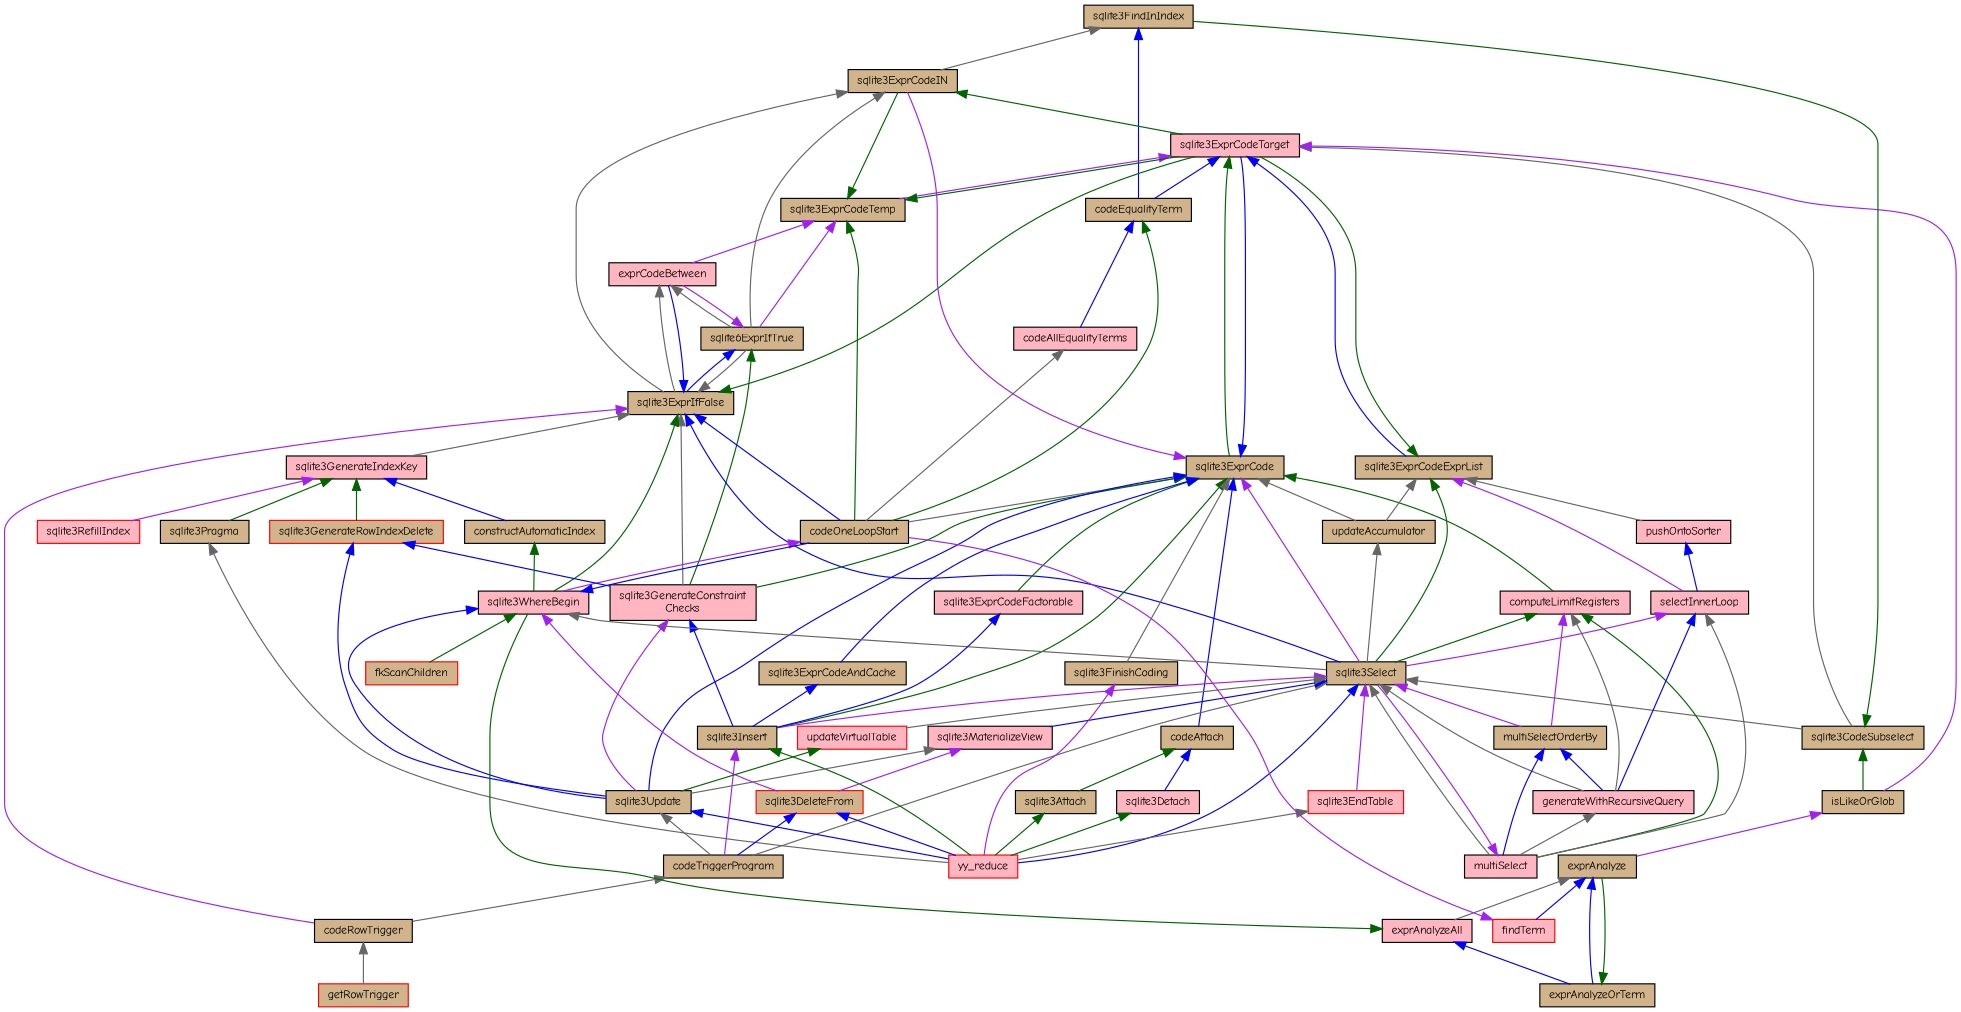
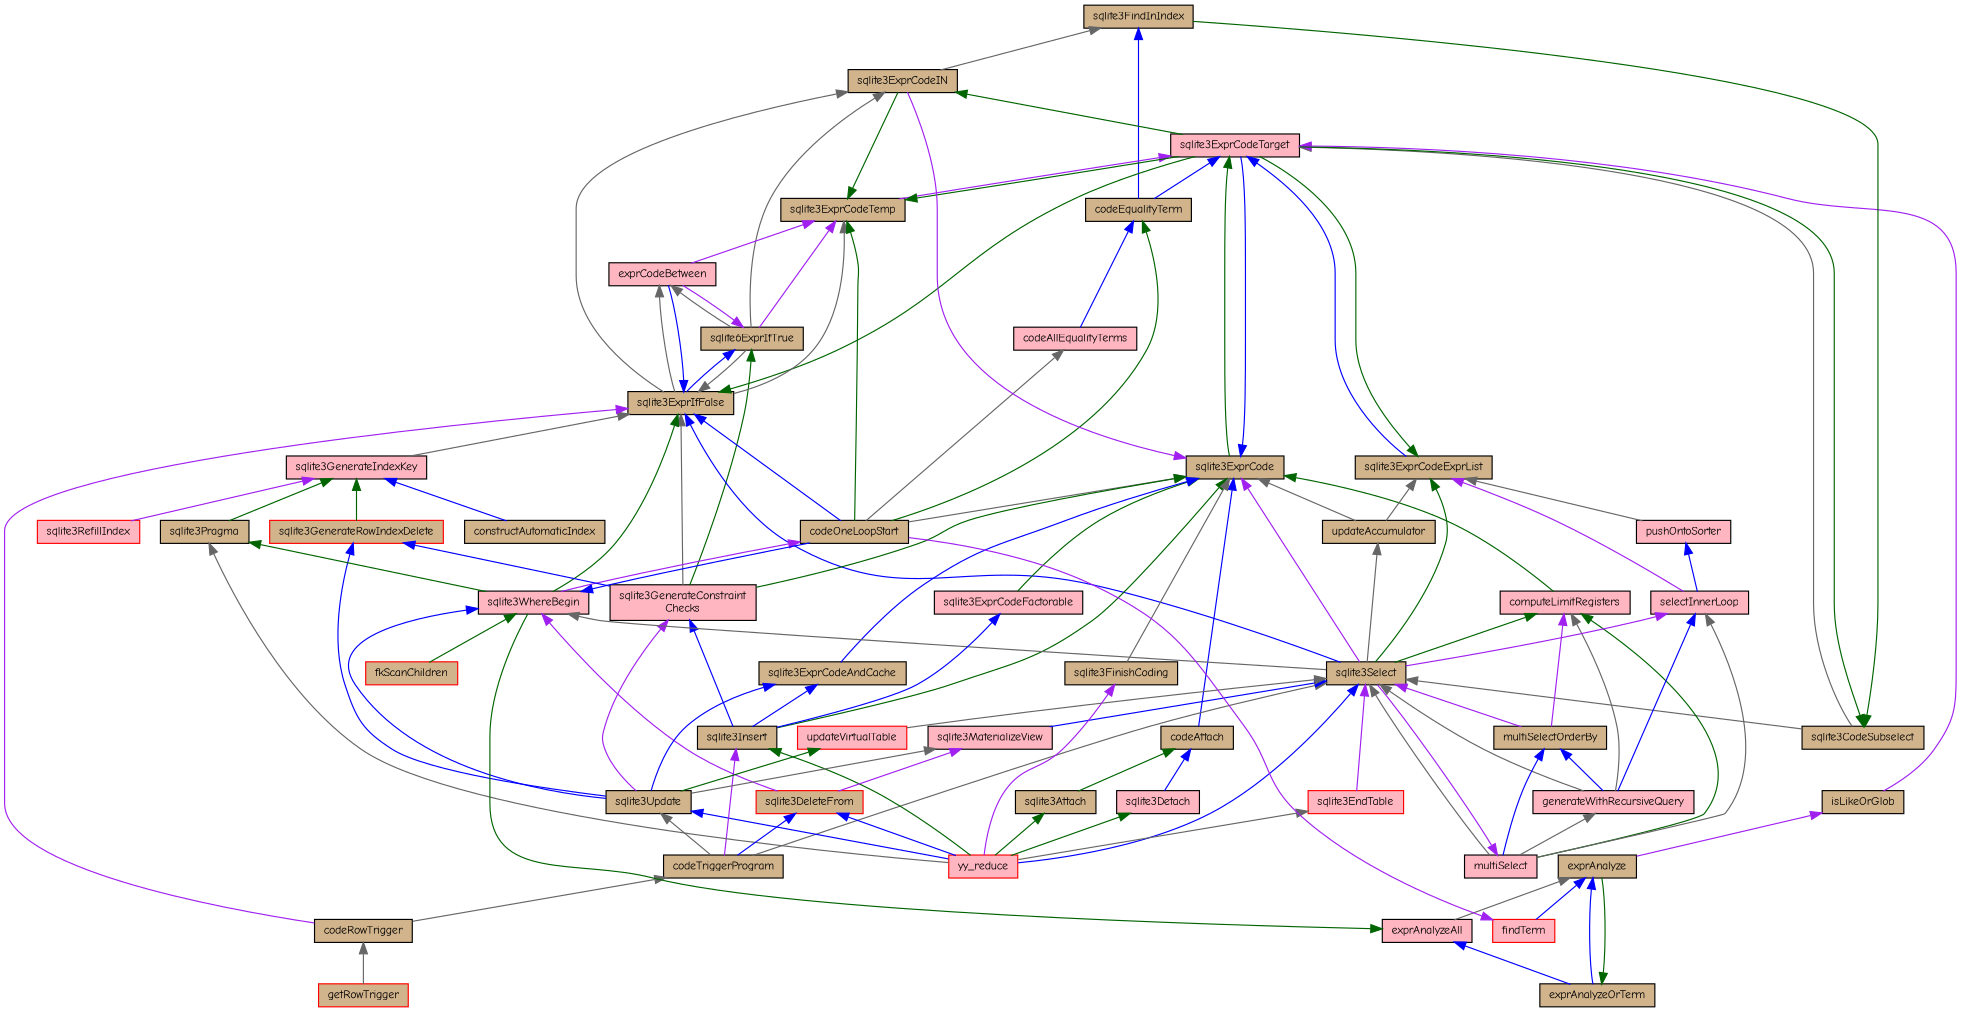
edge "sqlite3ExprIfFalse" -> "sqlite3ExprCodeTemp": added
edge "sqlite3WhereBegin" -> "constructAutomaticIndex": now "sqlite3WhereBegin" -> "sqlite3Pragma"
edge "sqlite3Update" -> "sqlite3ExprCode": now "sqlite3Update" -> "sqlite3ExprCodeAndCache"
edge "sqlite3Insert" -> "sqlite3Select": removed
edge "isLikeOrGlob" -> "sqlite3CodeSubselect": now "sqlite3ExprCodeTarget" -> "sqlite3CodeSubselect"
